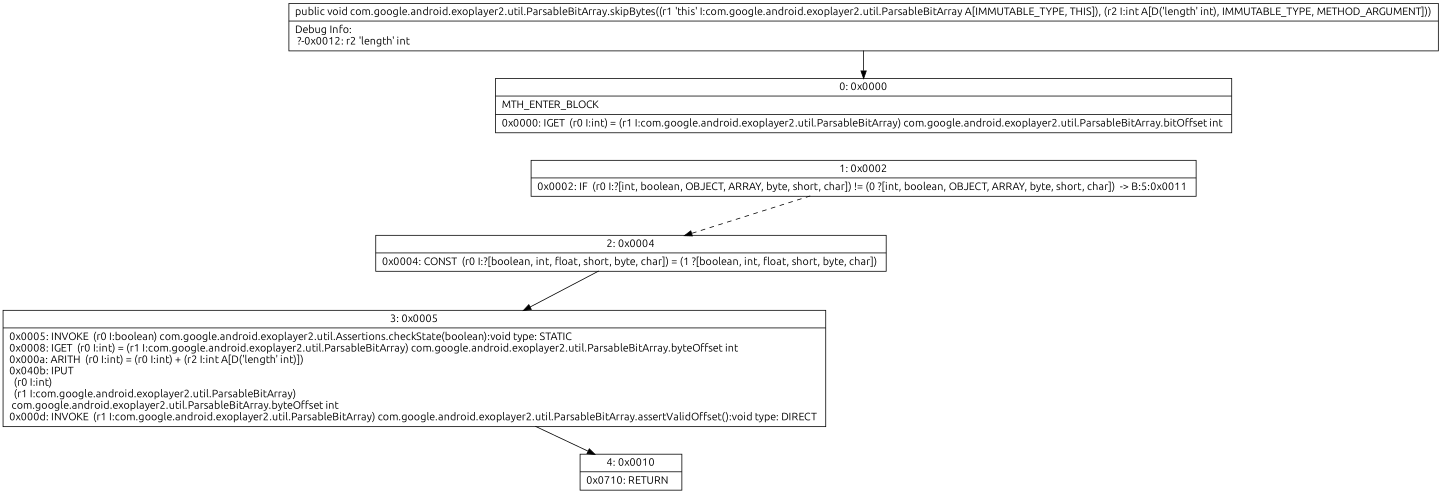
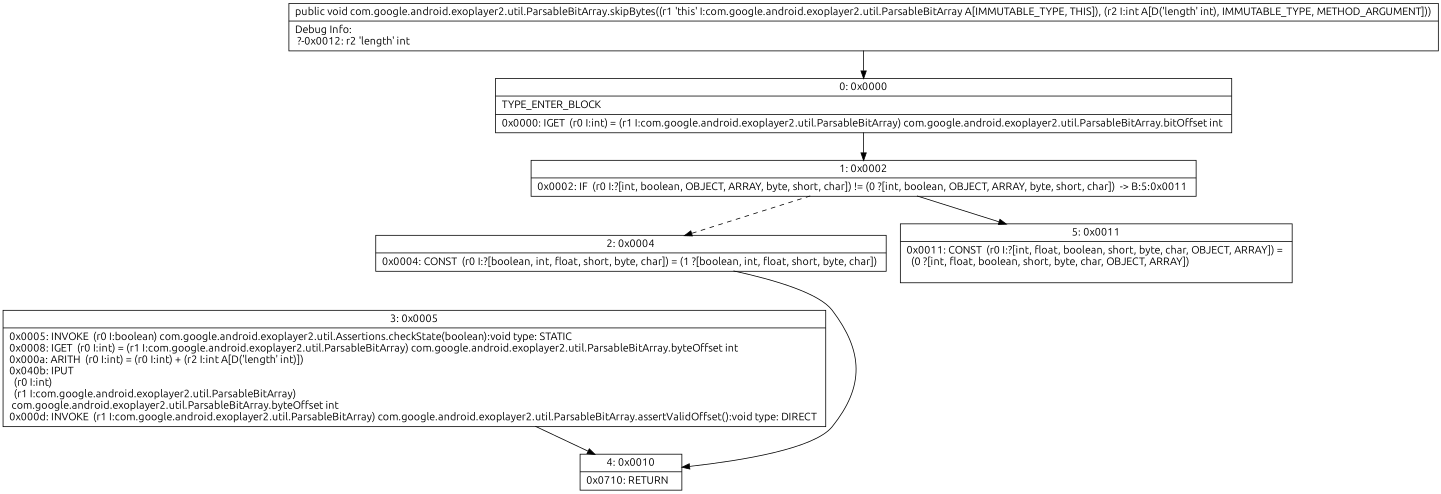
node "0: 0x0000": text "MTH_ENTER_BLOCK" -> "TYPE_ENTER_BLOCK"
edge "0: 0x0000" -> "1: 0x0002": added
node "5: 0x0011": added
edge "2: 0x0004" -> "3: 0x0005": now "2: 0x0004" -> "4: 0x0010"
